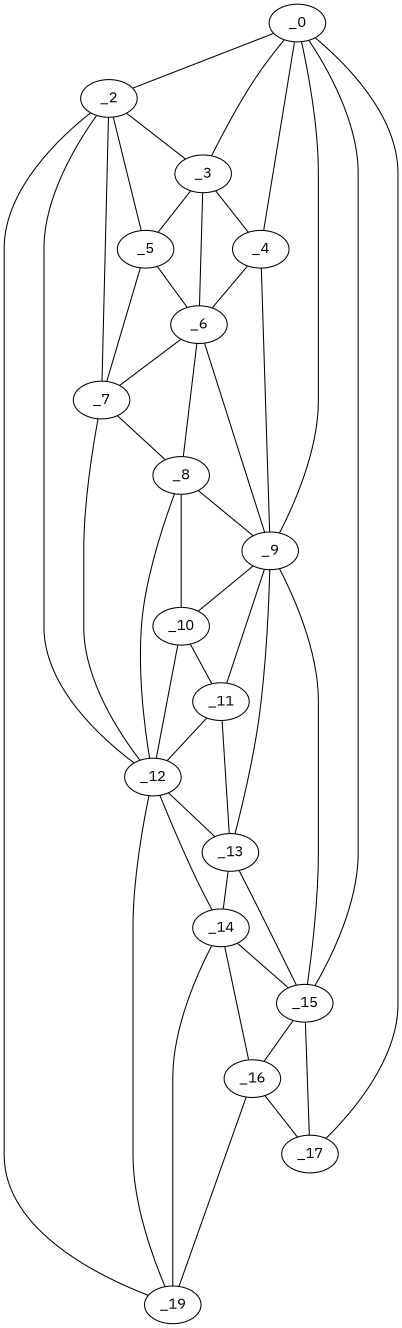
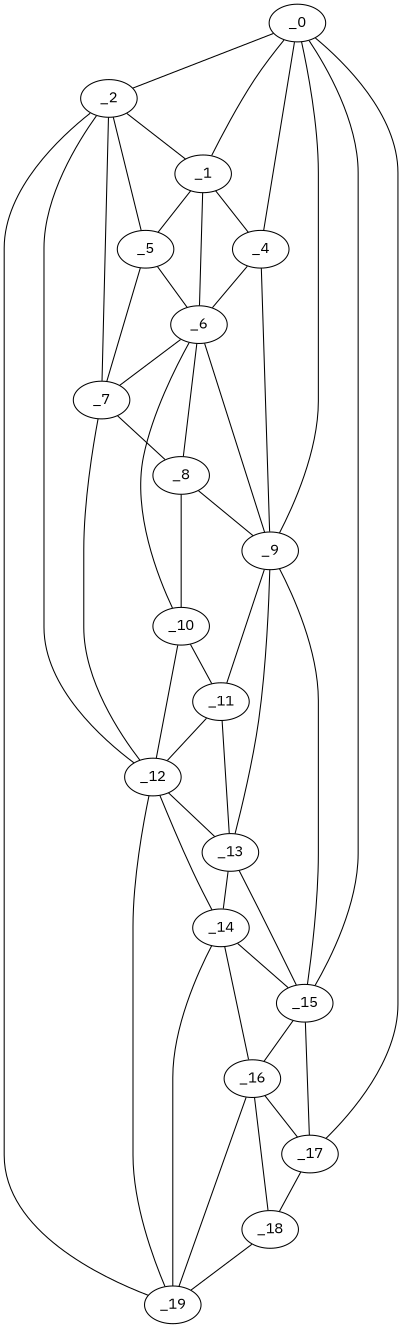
node "_3": label "_3" -> "_1"
edge "_9" -- "_10": now "_6" -- "_10"
edge "_8" -- "_12": removed
node "_18": added
